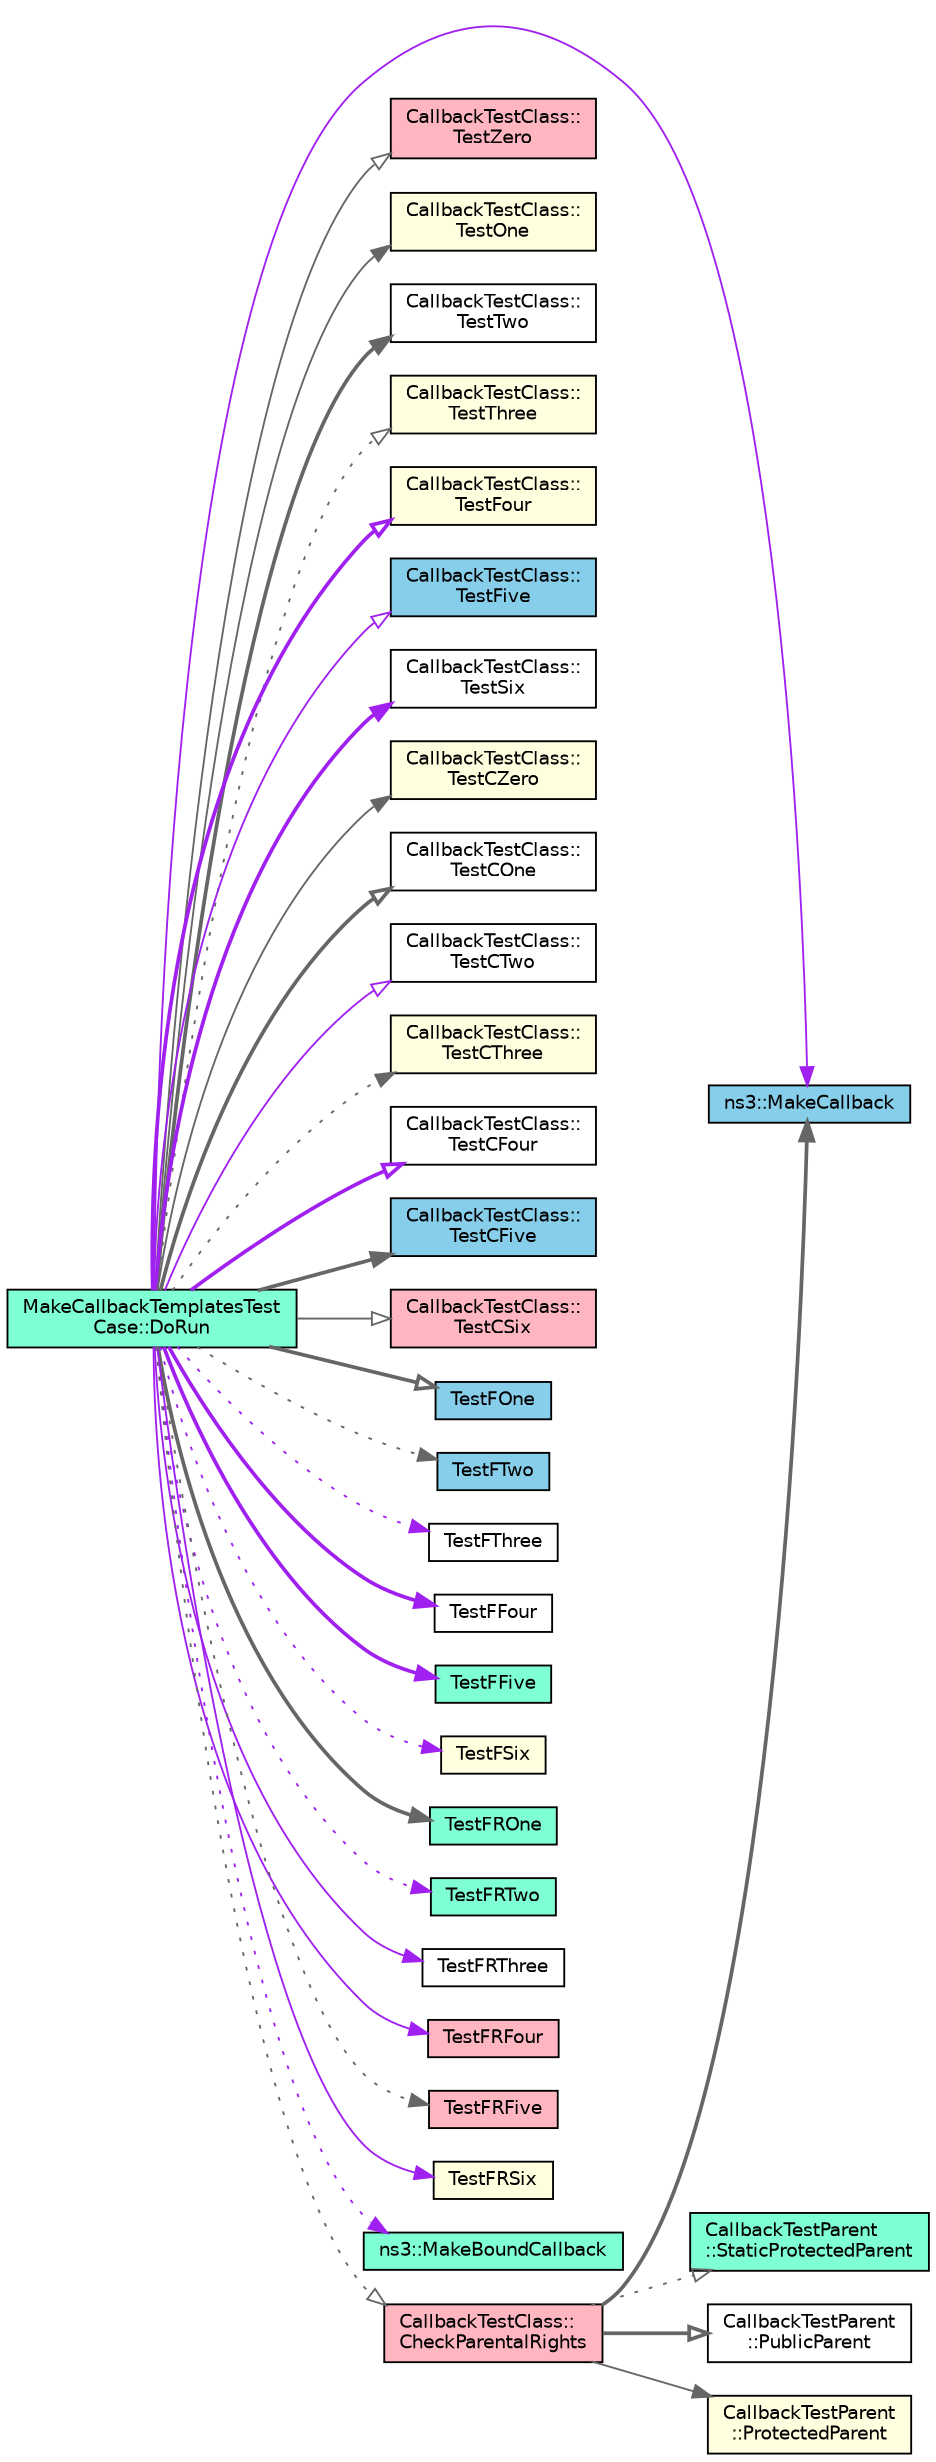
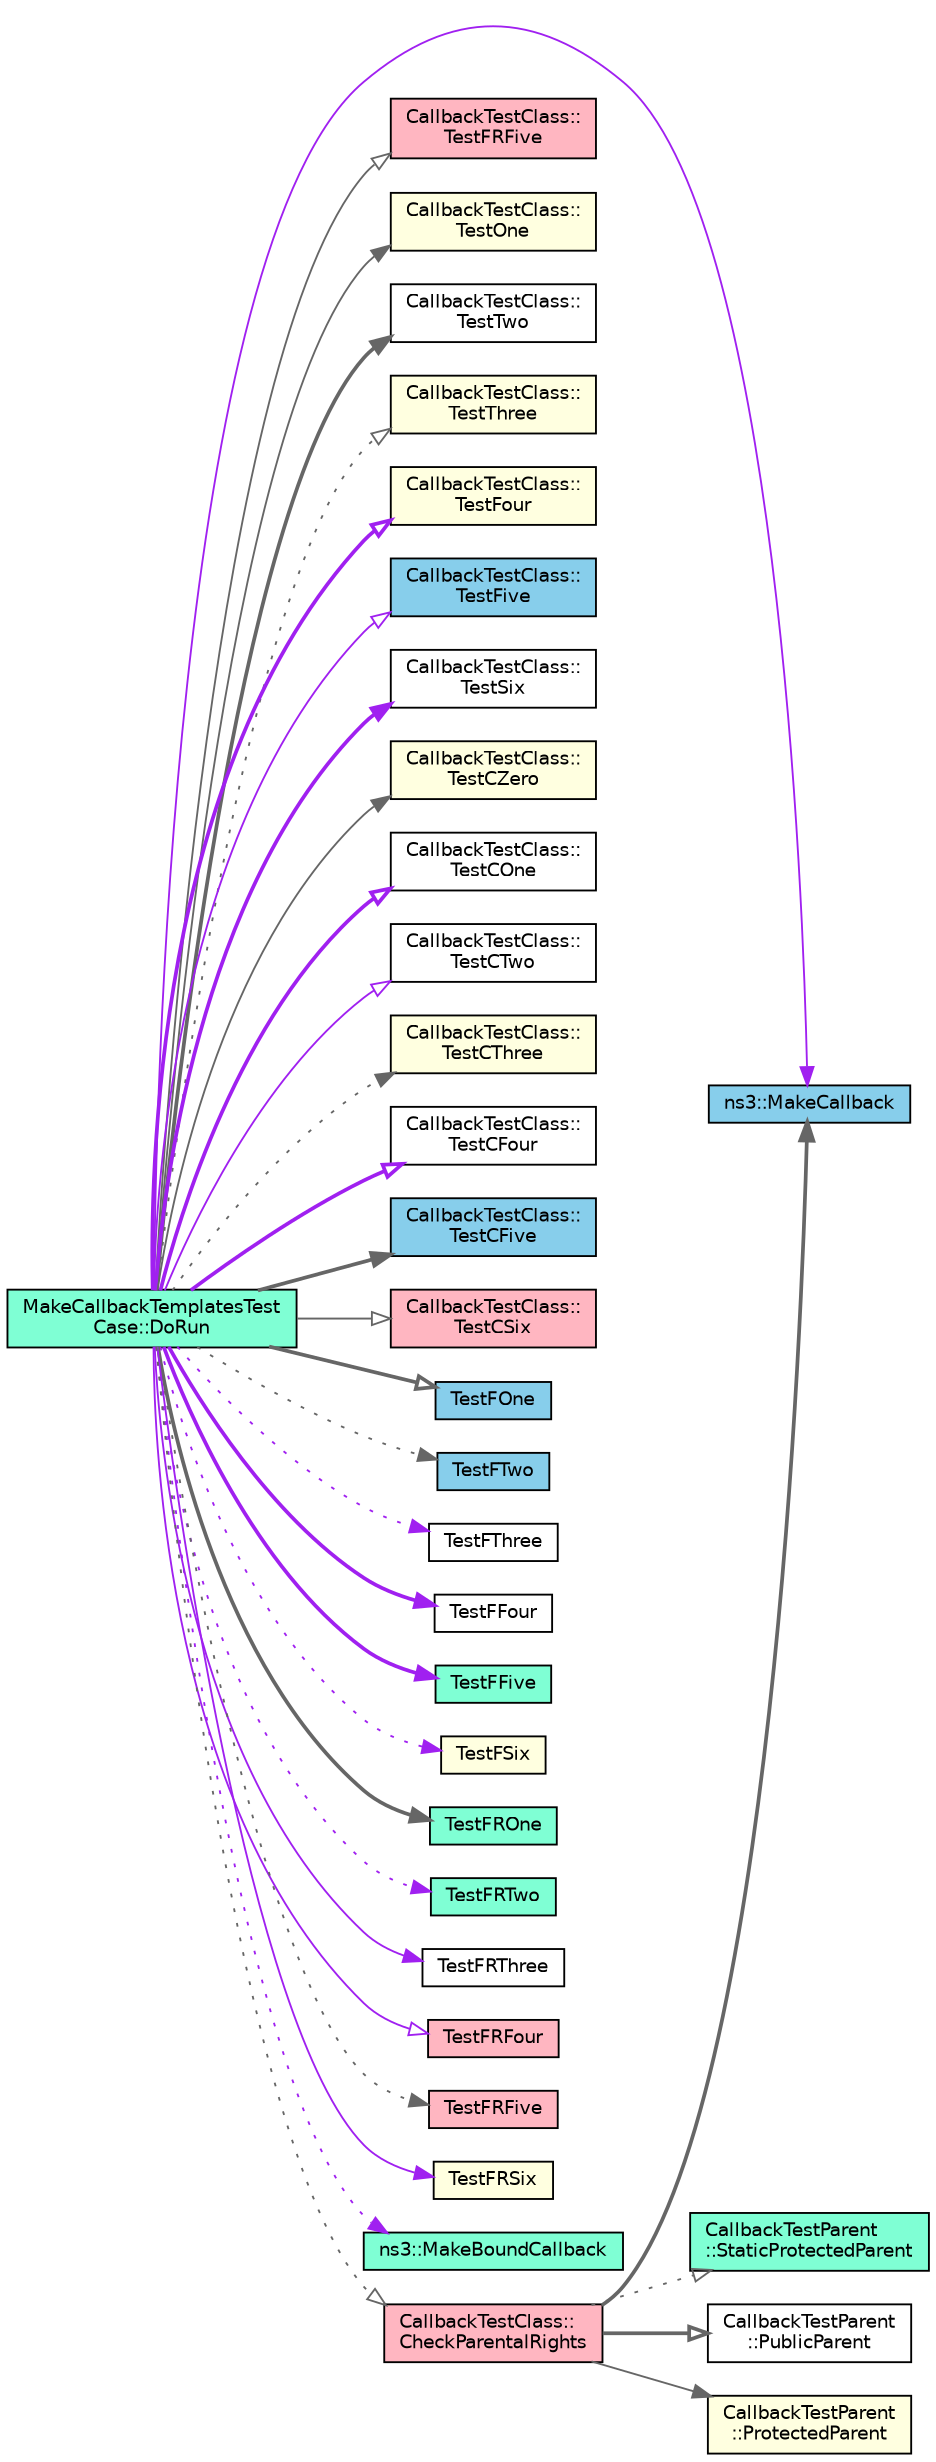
node "CallbackTestClass:: TestZero": label "CallbackTestClass:: TestZero" -> "CallbackTestClass:: TestFRFive"
edge "MakeCallbackTemplatesTest Case::DoRun" -> "CallbackTestClass:: TestCOne": color gray40 -> purple
edge "MakeCallbackTemplatesTest Case::DoRun" -> "TestFRFour": arrowhead normal -> onormal
